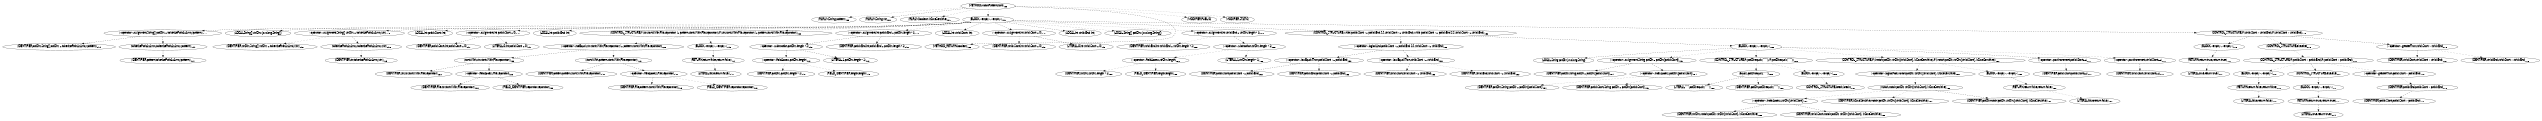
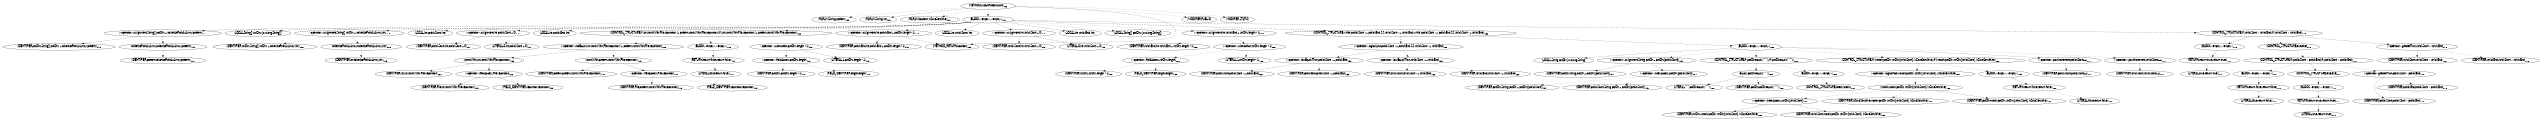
edge "(<operator>.assignment,int patIdxEnd = patDirs.length - 1)" -> "(<operator>.subtraction,patDirs.length - 1)": now "(<operator>.assignment,int patIdxEnd = patDirs.length - 1)" -> "(METHOD_RETURN,boolean)"
edge "(IDENTIFIER,patIdxEnd,patIdxStart > patIdxEnd)" -> "(IDENTIFIER,patIdxStart,patIdxStart > patIdxEnd)": now "(<operator>.greaterThan,patIdxStart > patIdxEnd)" -> "(IDENTIFIER,patIdxStart,patIdxStart > patIdxEnd)"
